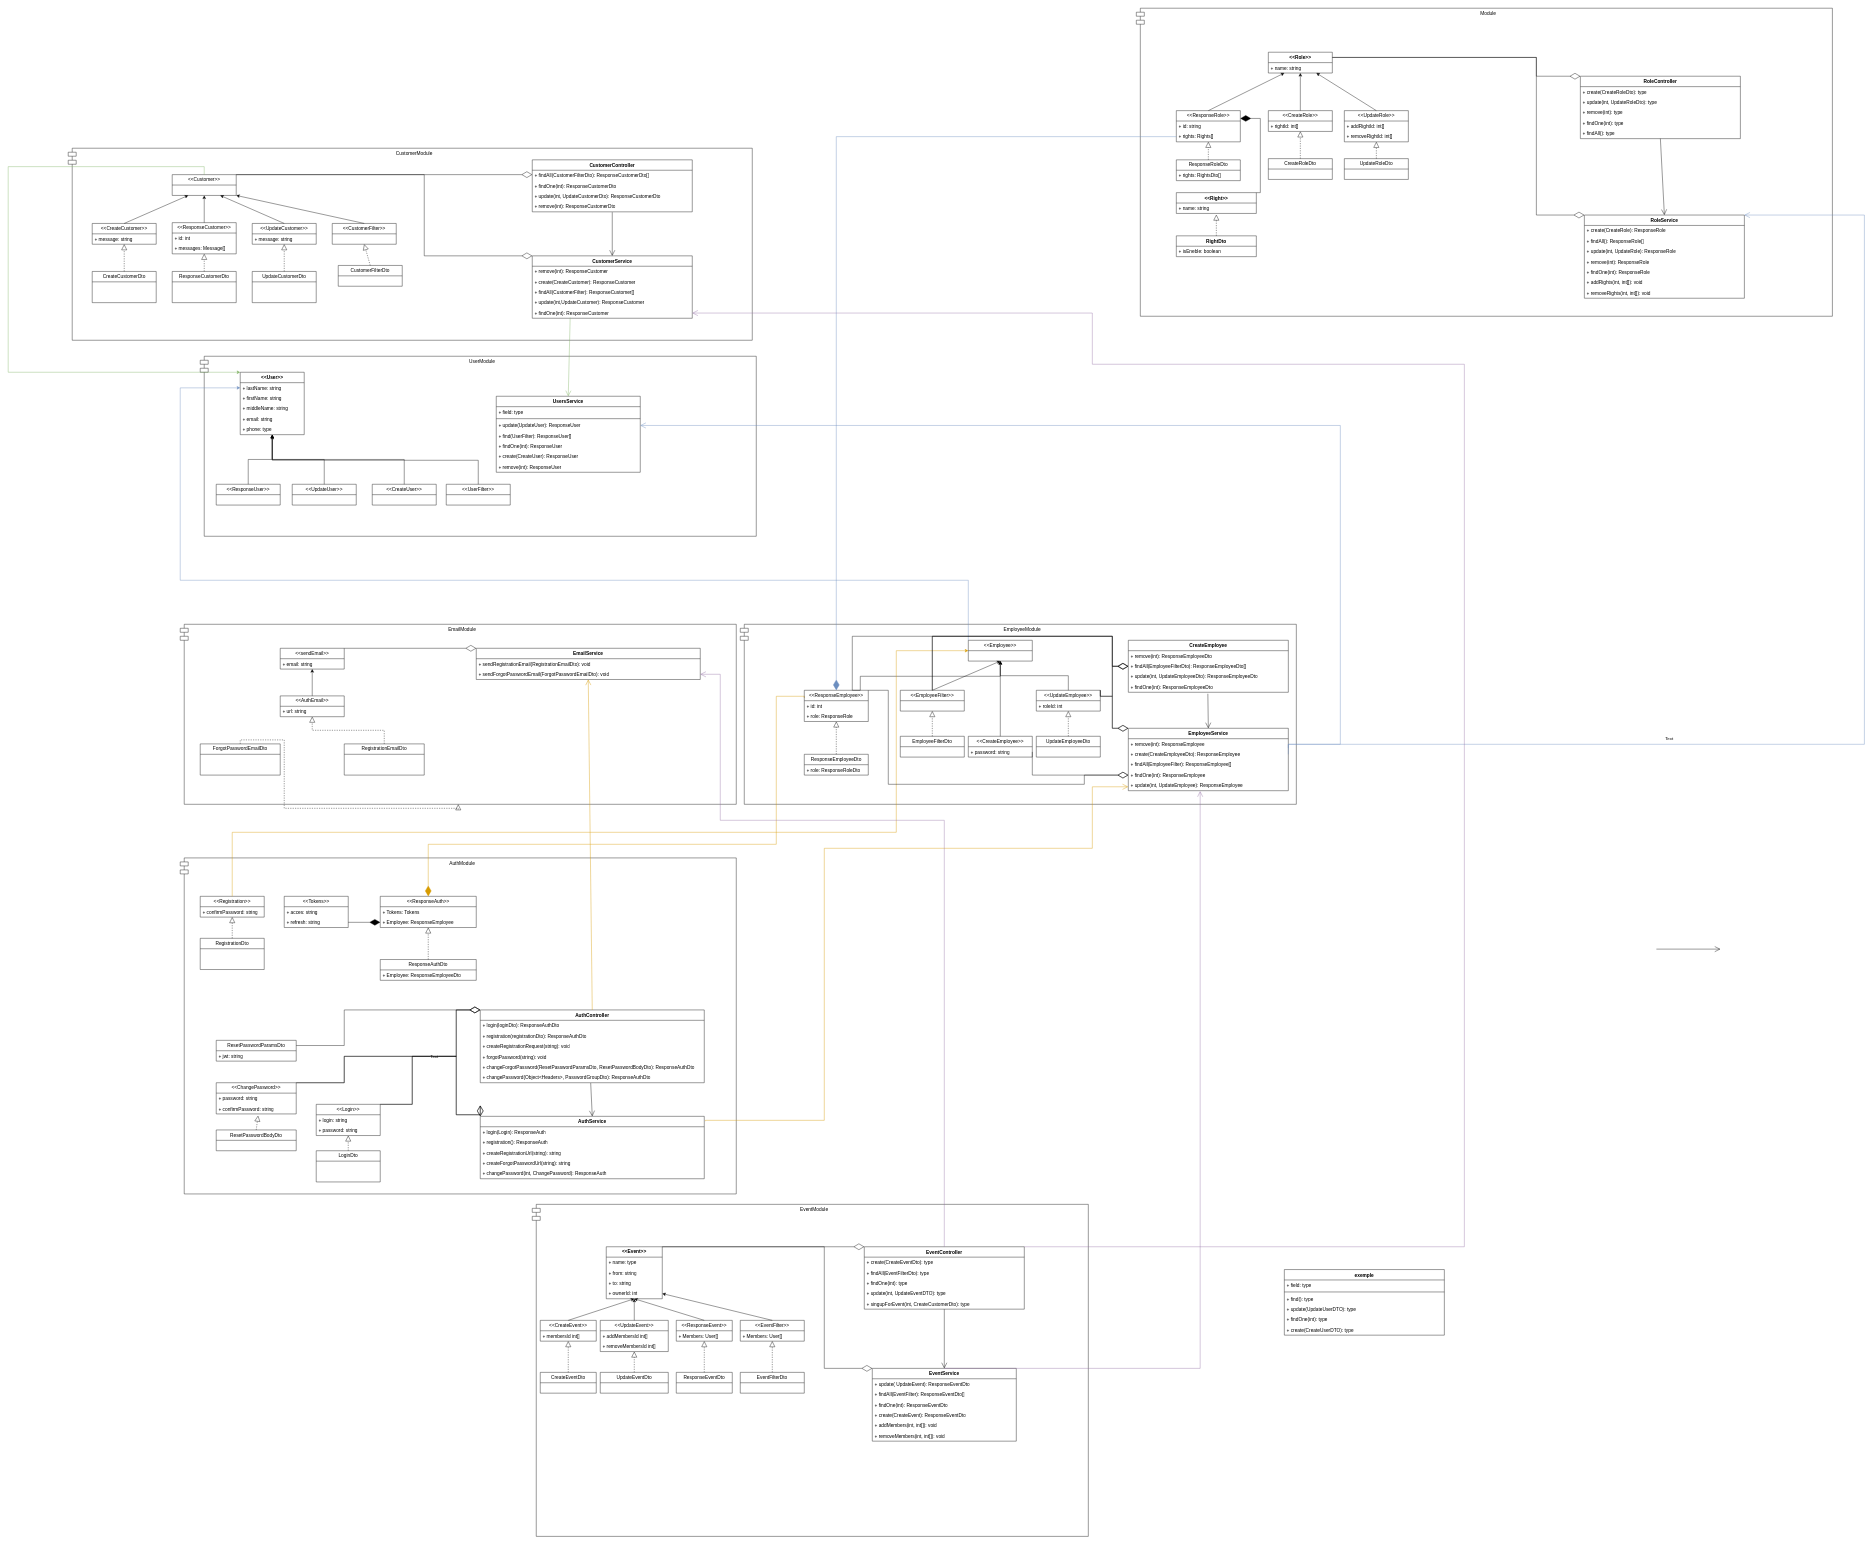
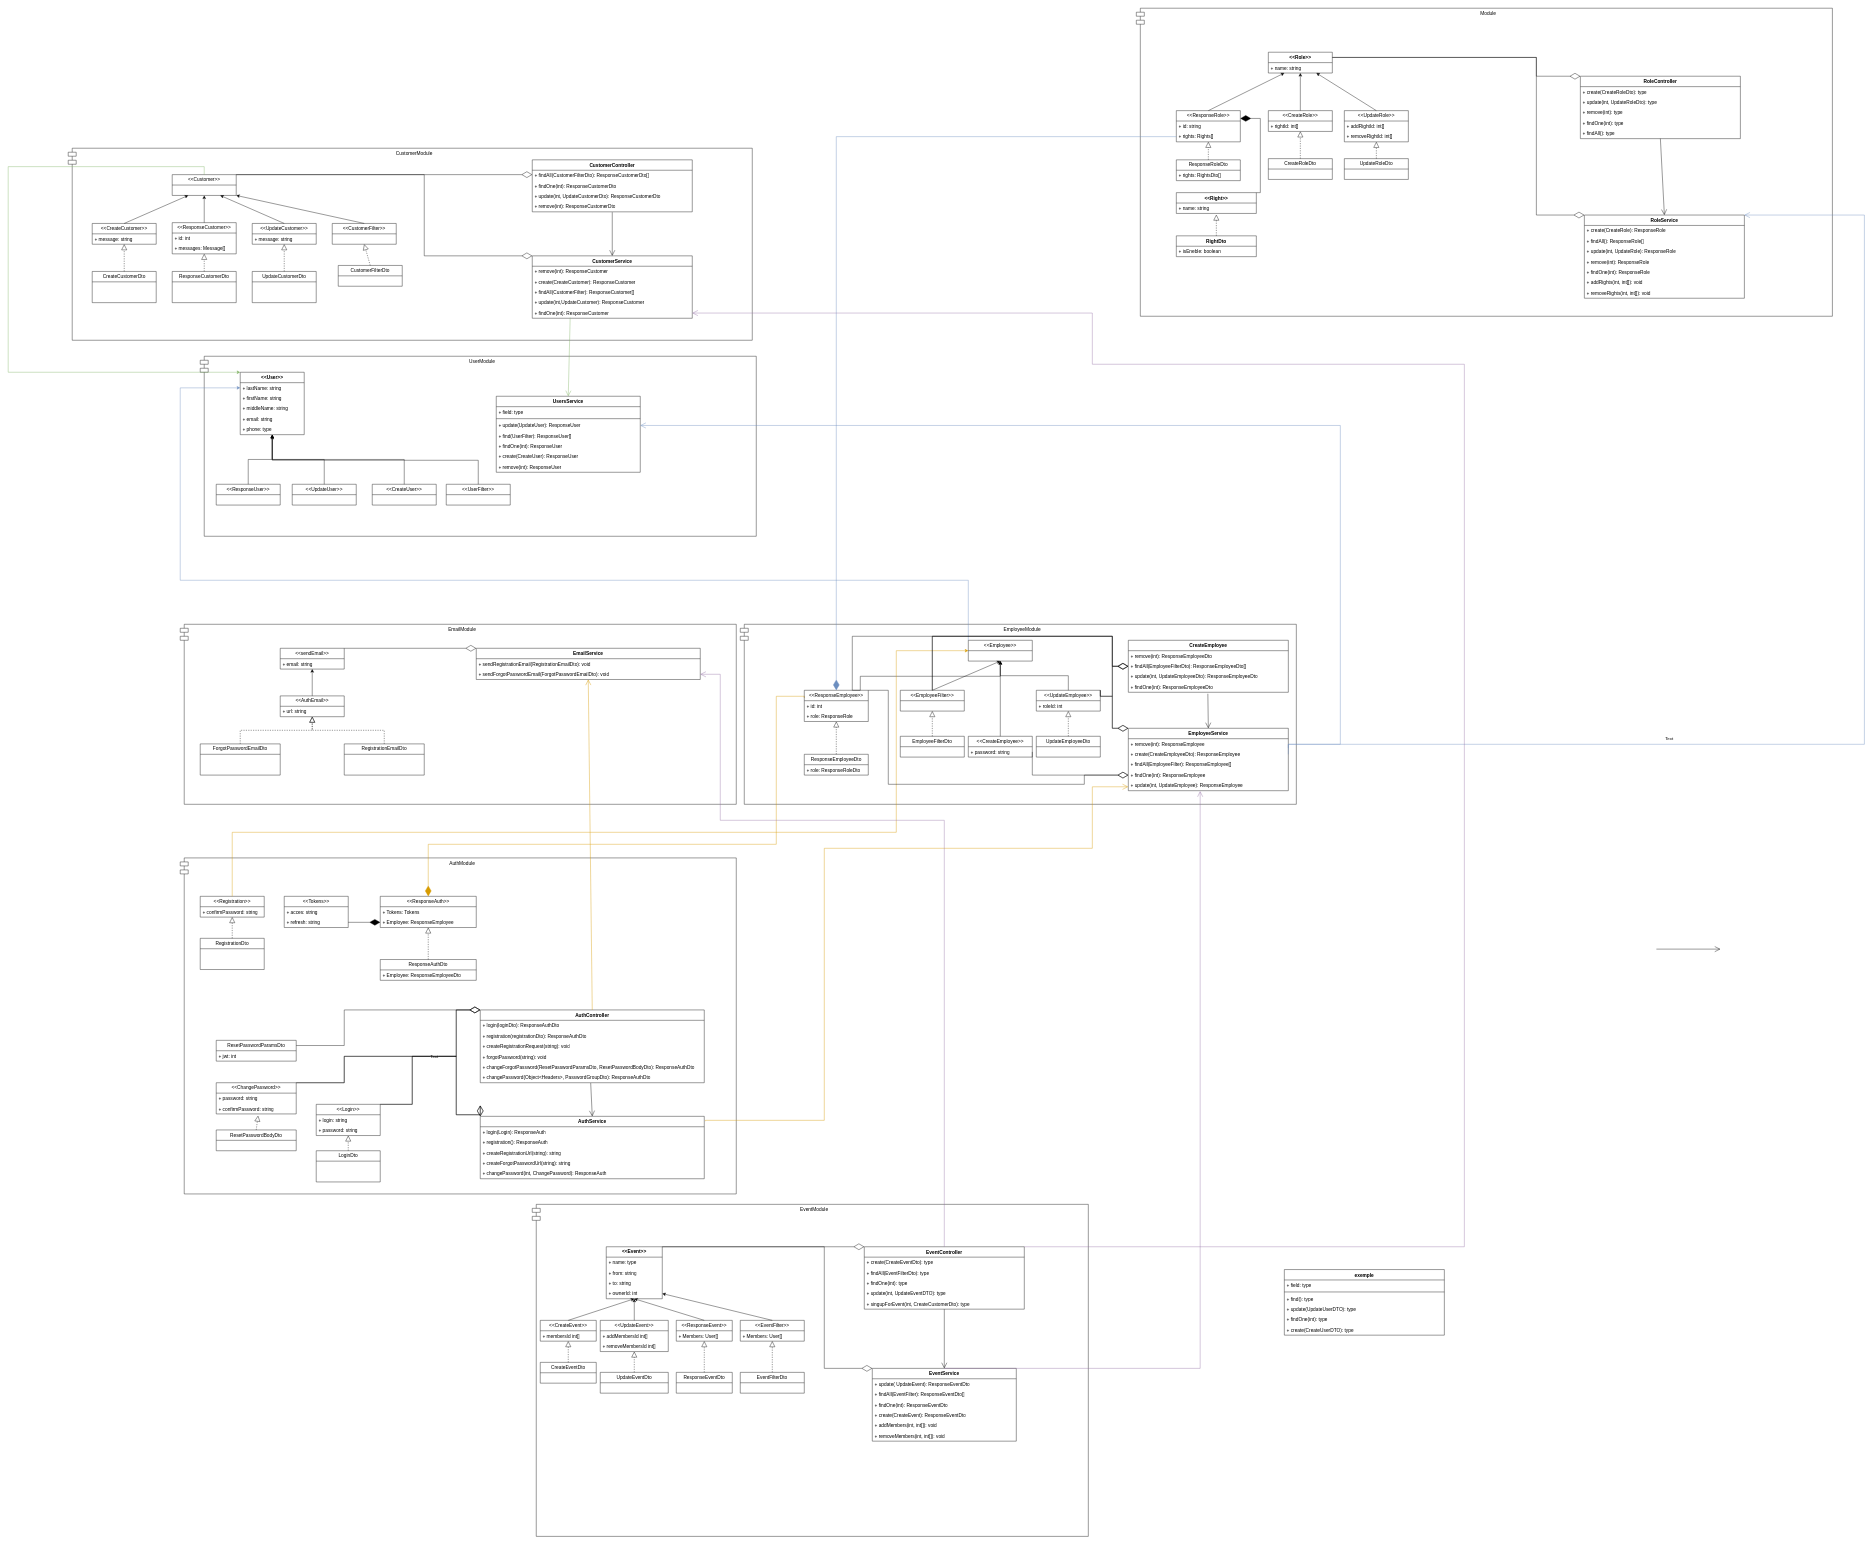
edge "ForgotPasswordEmailDto" -> "EmailModule": now "ForgotPasswordEmailDto" -> "<<AuthEmail>>"
node "+ jwt: string": label "+ jwt: string" -> "+ jwt: int"
node "CreateEventDto": moved (568, 1383) -> (568, 1373)
